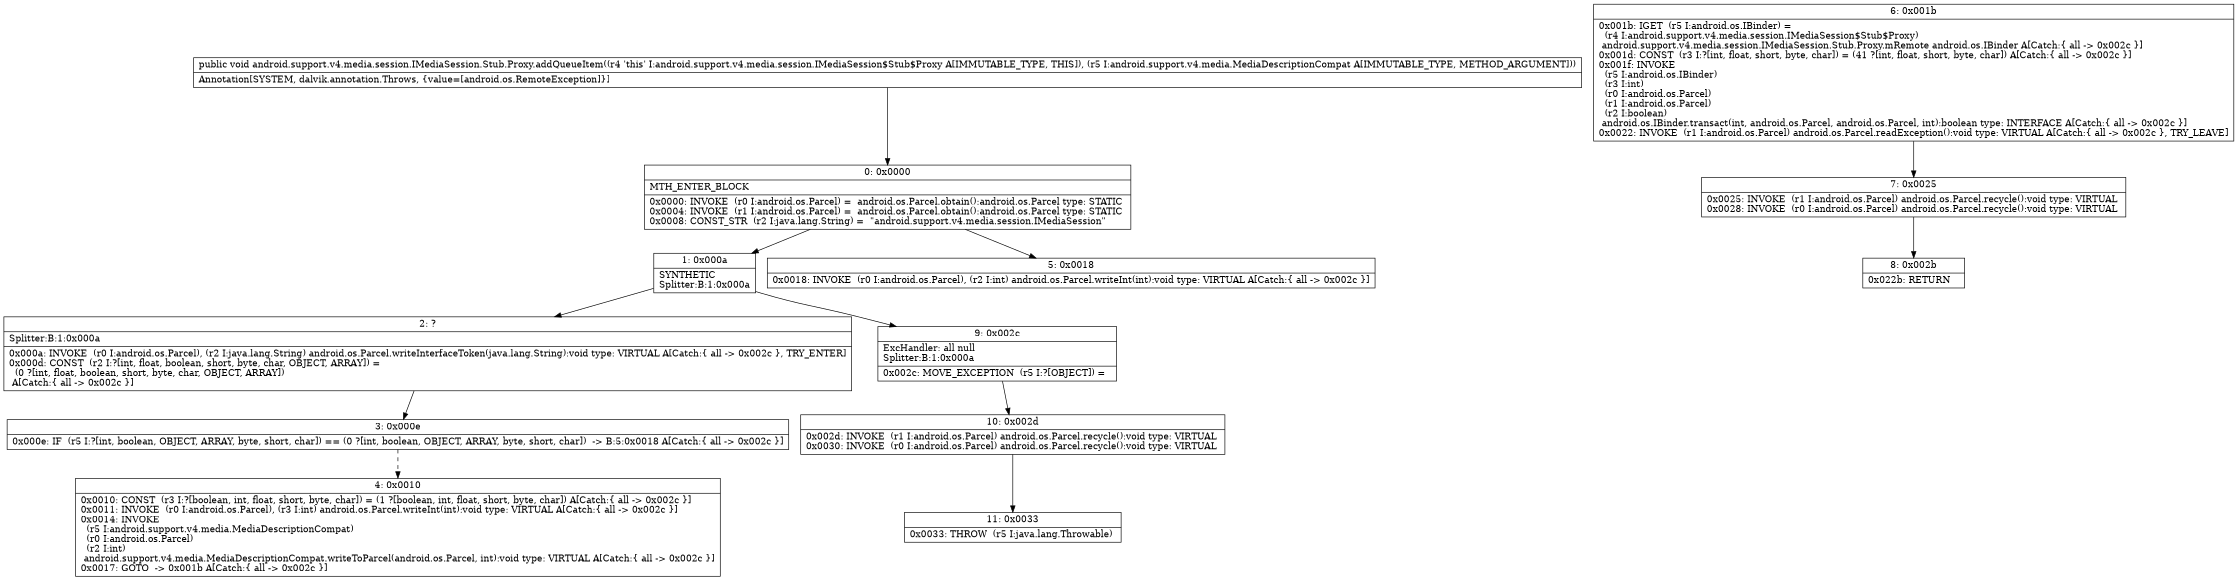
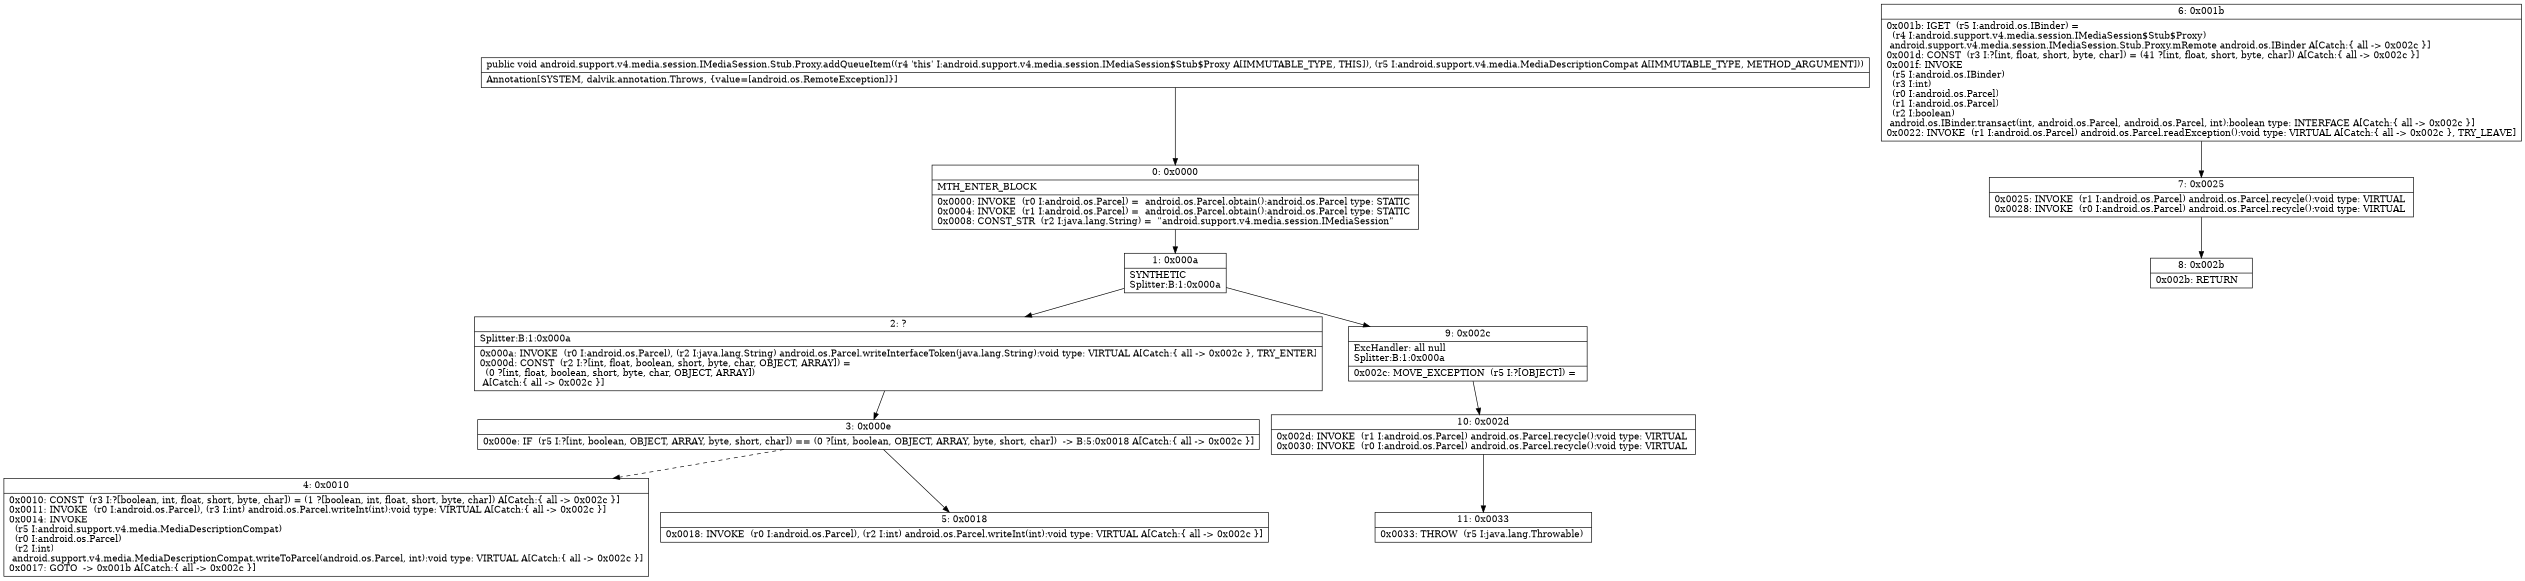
edge "0: 0x0000" -> "5: 0x0018": now "3: 0x000e" -> "5: 0x0018"
node "8: 0x002b": text "0x022b: RETURN" -> "0x002b: RETURN"
